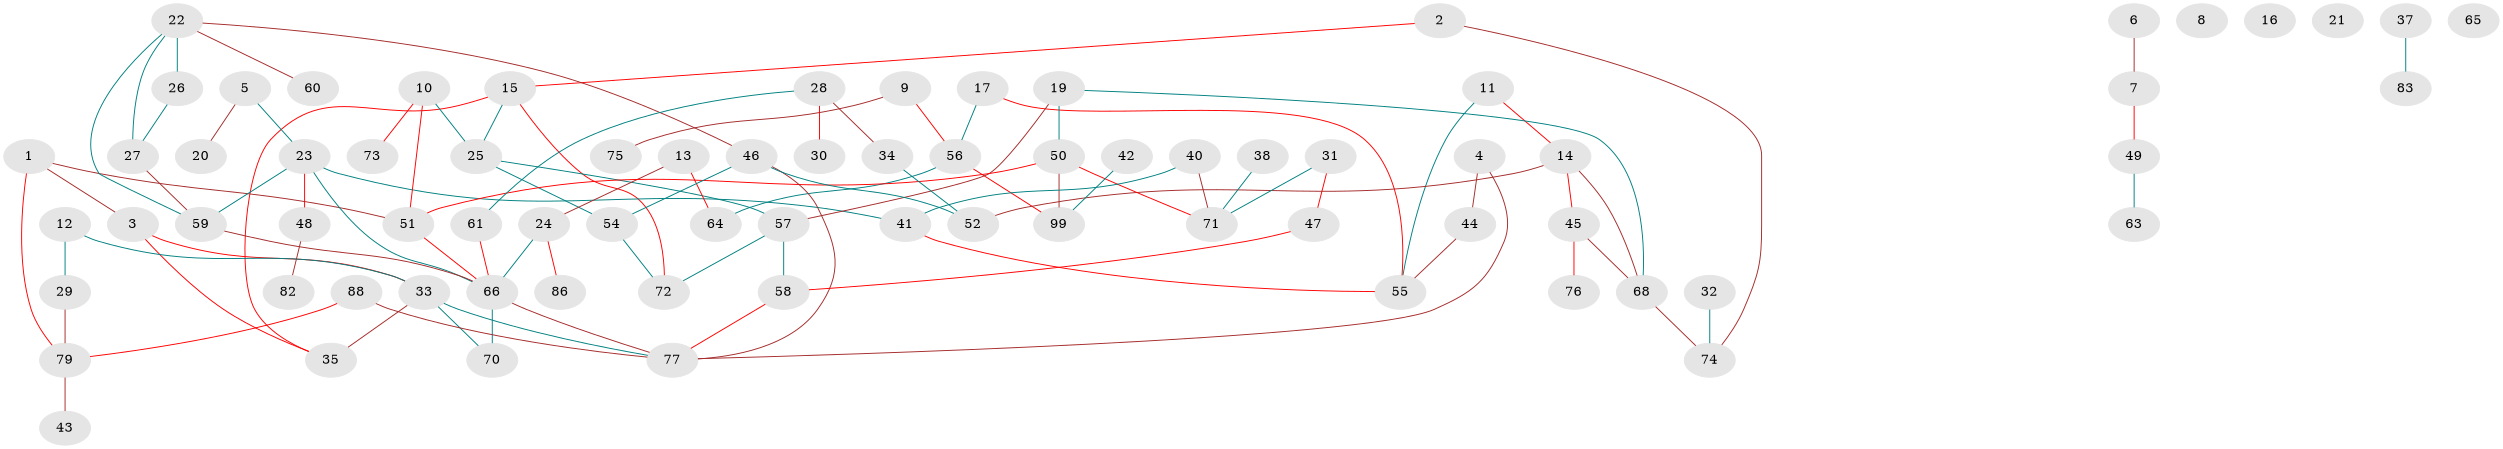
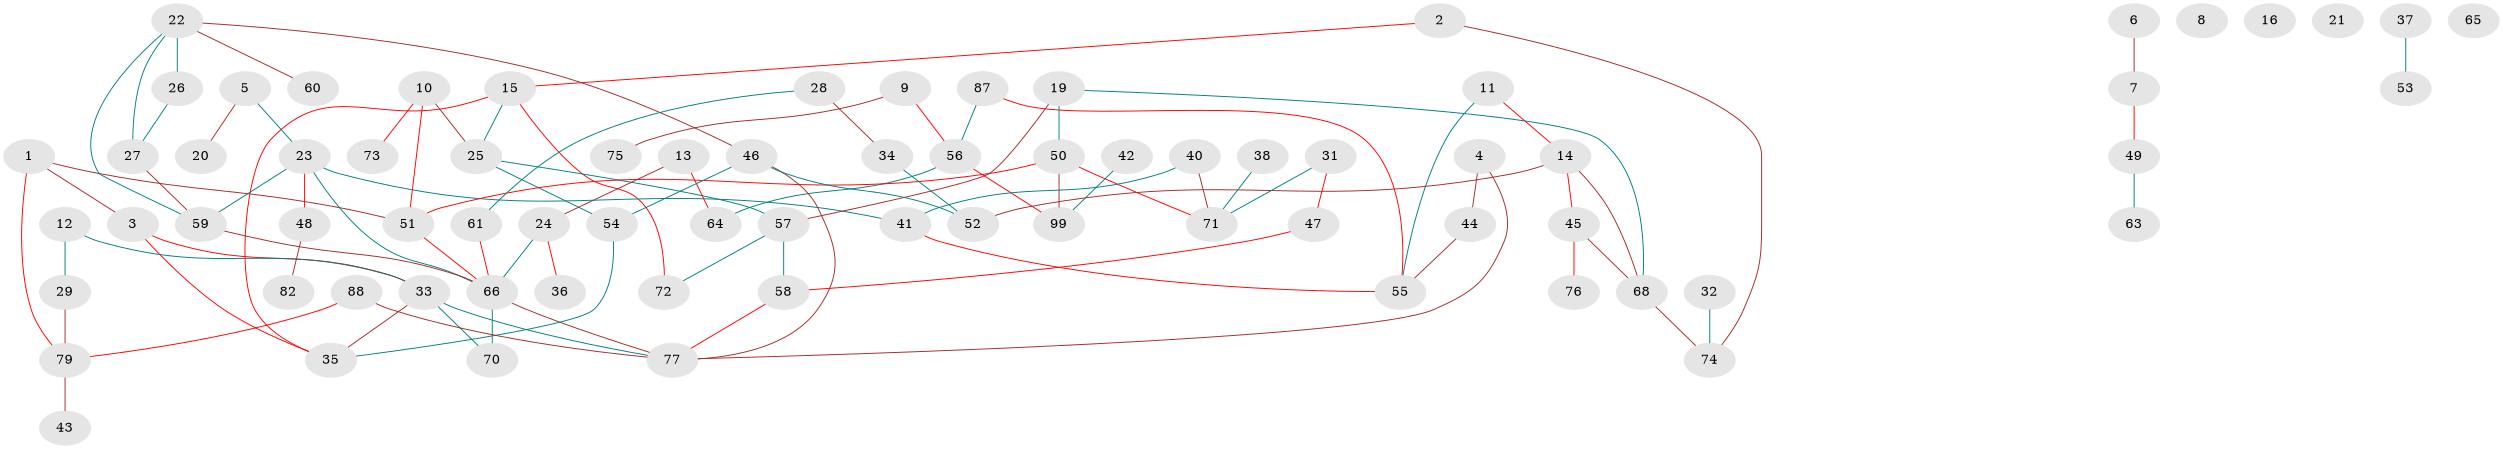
node "17": label "17" -> "87"
node "83": label "83" -> "53"
edge "10" -- "25": color teal -> brown
node "30": removed
edge "54" -- "72": now "54" -- "35"
node "86": label "86" -> "36"
